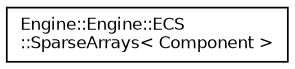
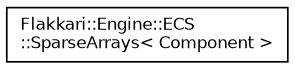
node "Engine::Engine::ECS ::SparseArrays< Component >": label "Engine::Engine::ECS ::SparseArrays< Component >" -> "Flakkari::Engine::ECS ::SparseArrays< Component >"
